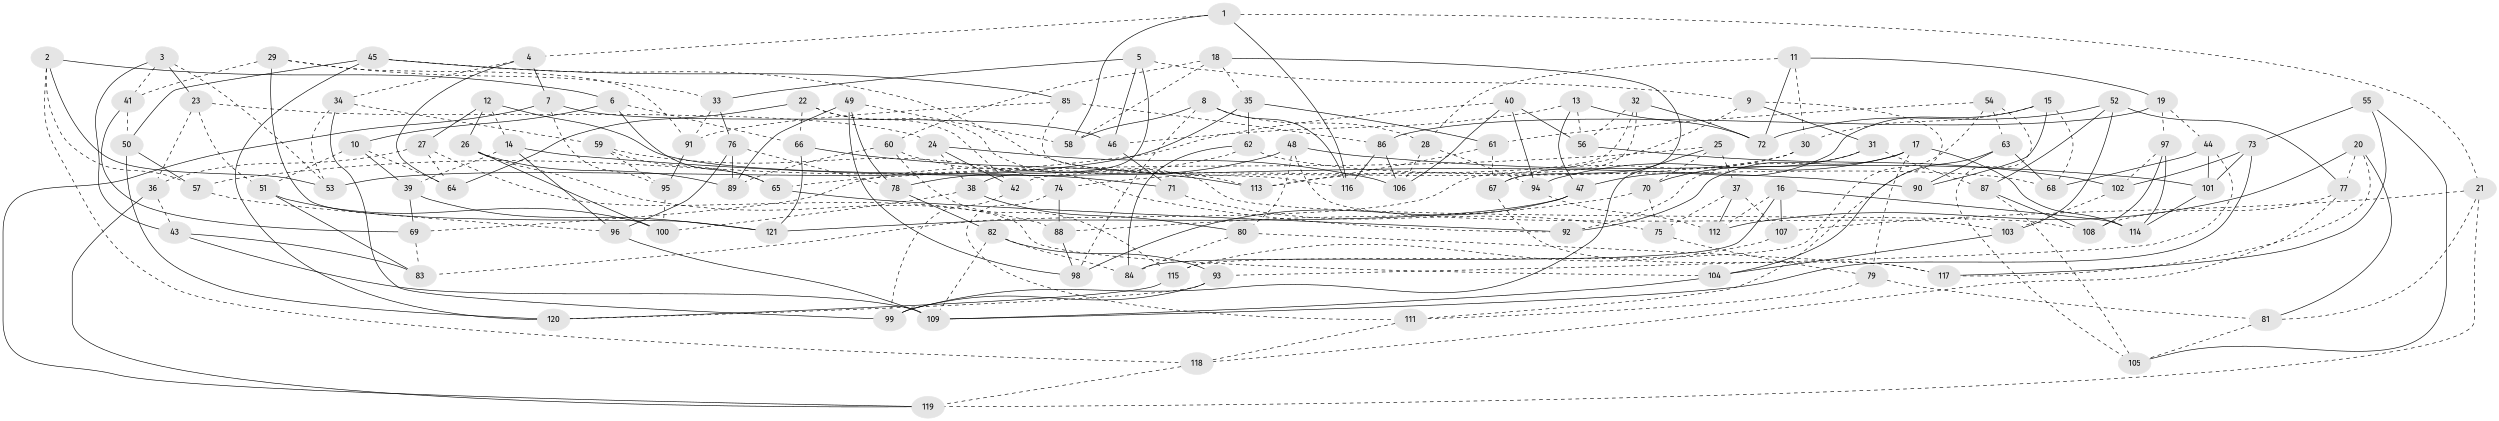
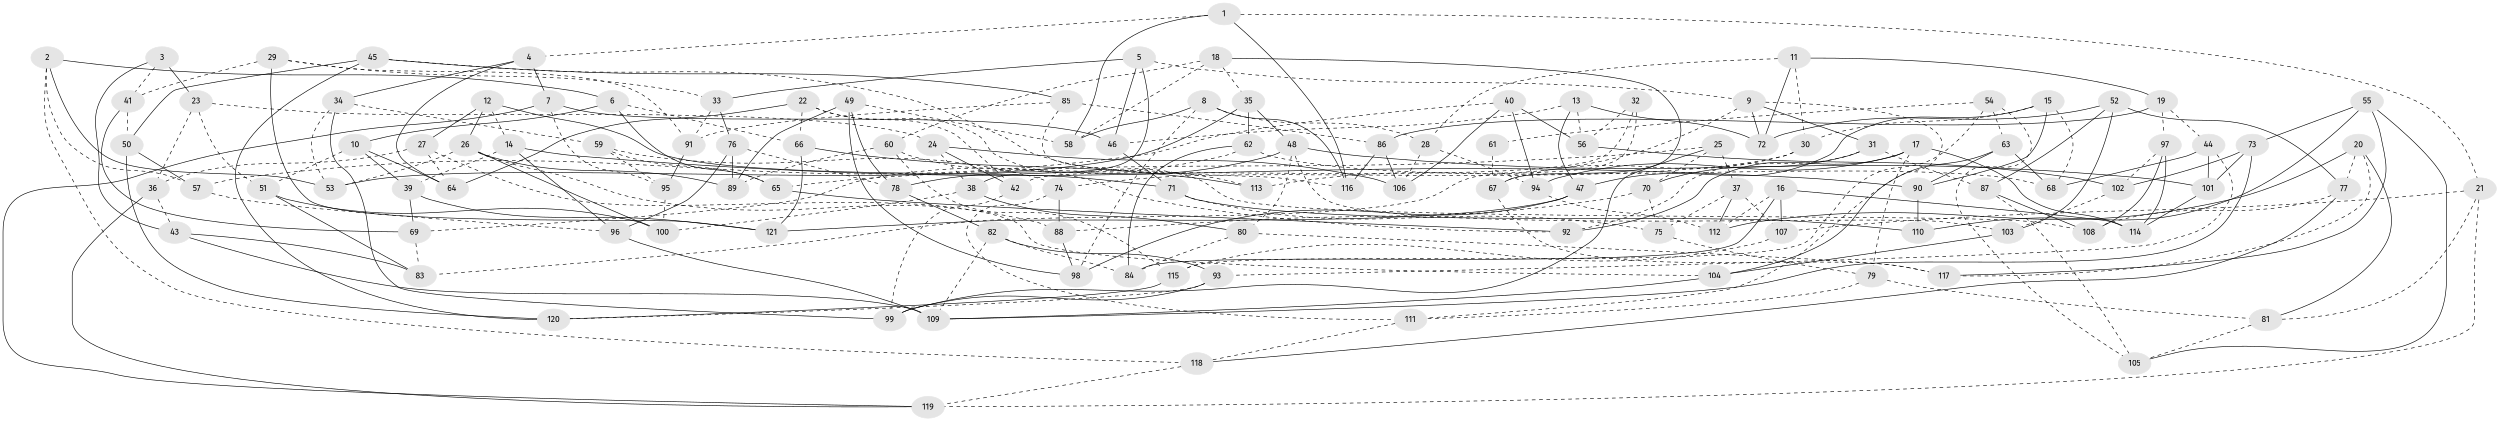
edge "4" -- "34": style dashed -> solid
edge "32" -- "72": now "9" -- "72"
edge "3" -- "53": now "26" -- "53"
edge "35" -- "61": now "35" -- "48"
edge "10" -- "64": style dashed -> solid
edge "61" -- "113": removed
node "110": added
edge "77" -- "118": style dashed -> solid
